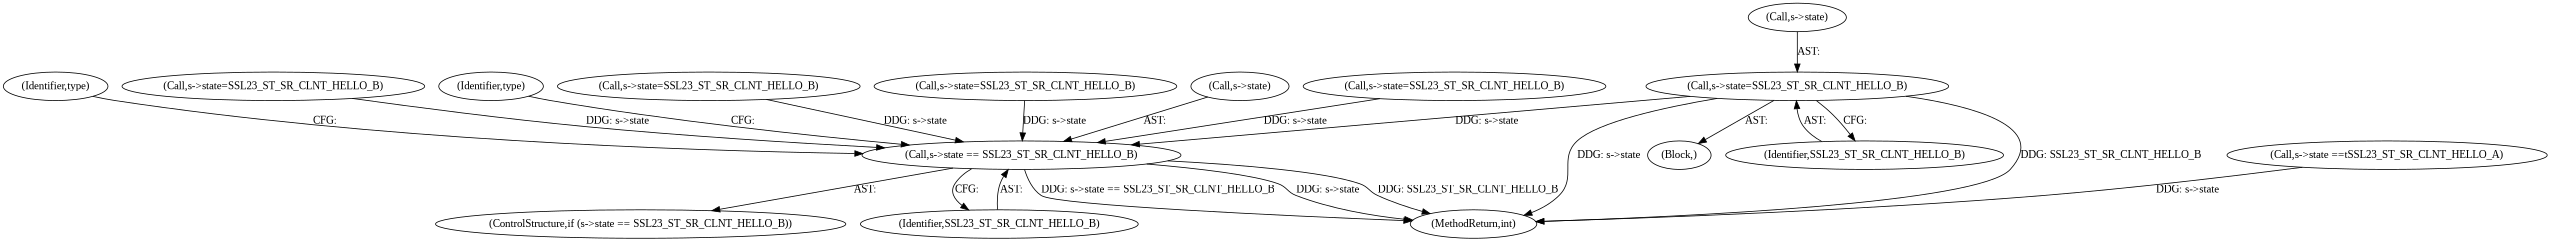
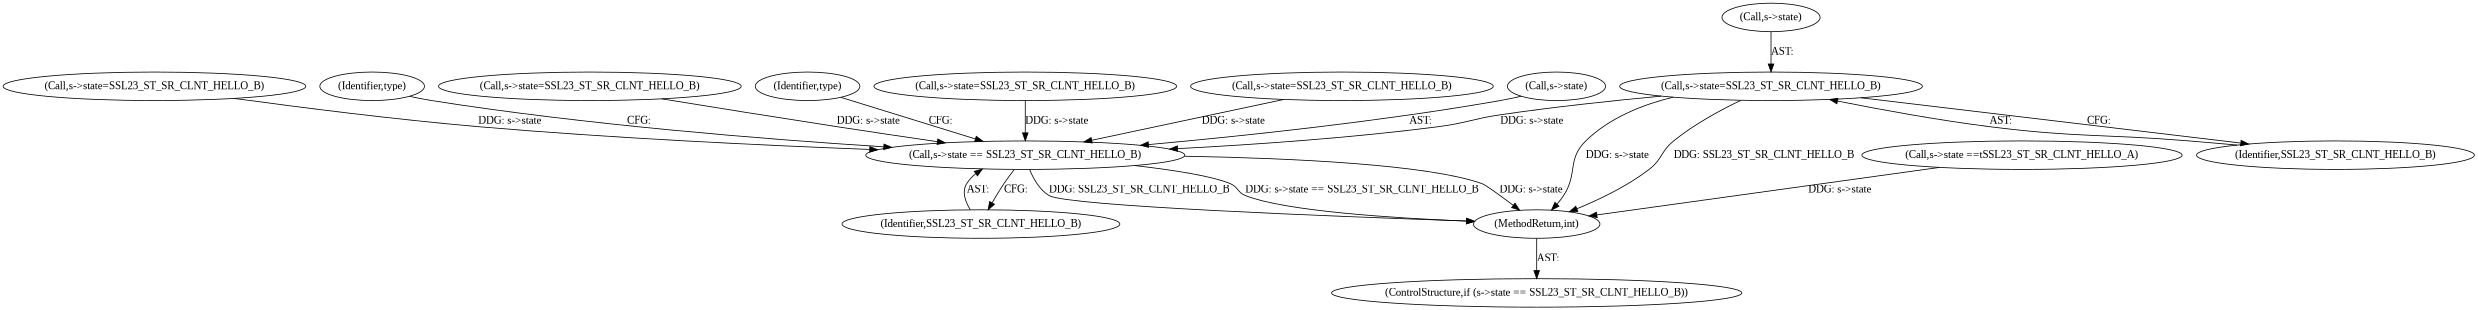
node "(Block,)": removed
edge "(Call,s->state == SSL23_ST_SR_CLNT_HELLO_B)" -> "(ControlStructure,if (s->state == SSL23_ST_SR_CLNT_HELLO_B))": now "(MethodReturn,int)" -> "(ControlStructure,if (s->state == SSL23_ST_SR_CLNT_HELLO_B))"
